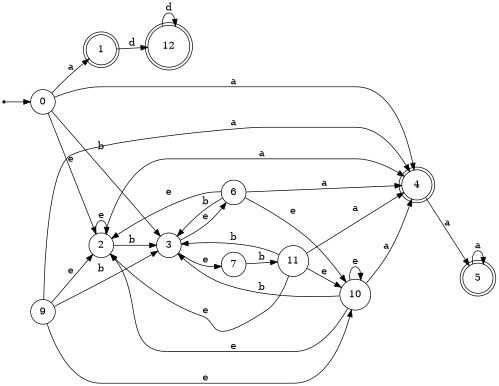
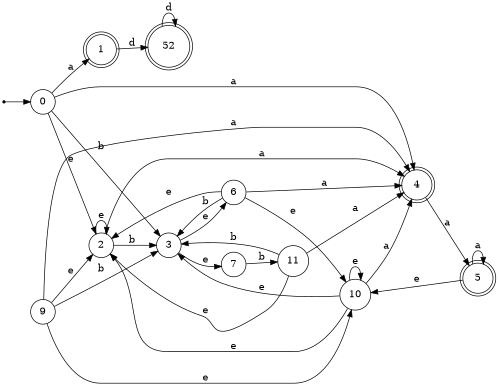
node "12": label "12" -> "52"
edge "11" -> "10": now "5" -> "10"
edge "10" -> "3": label "b" -> "e"
